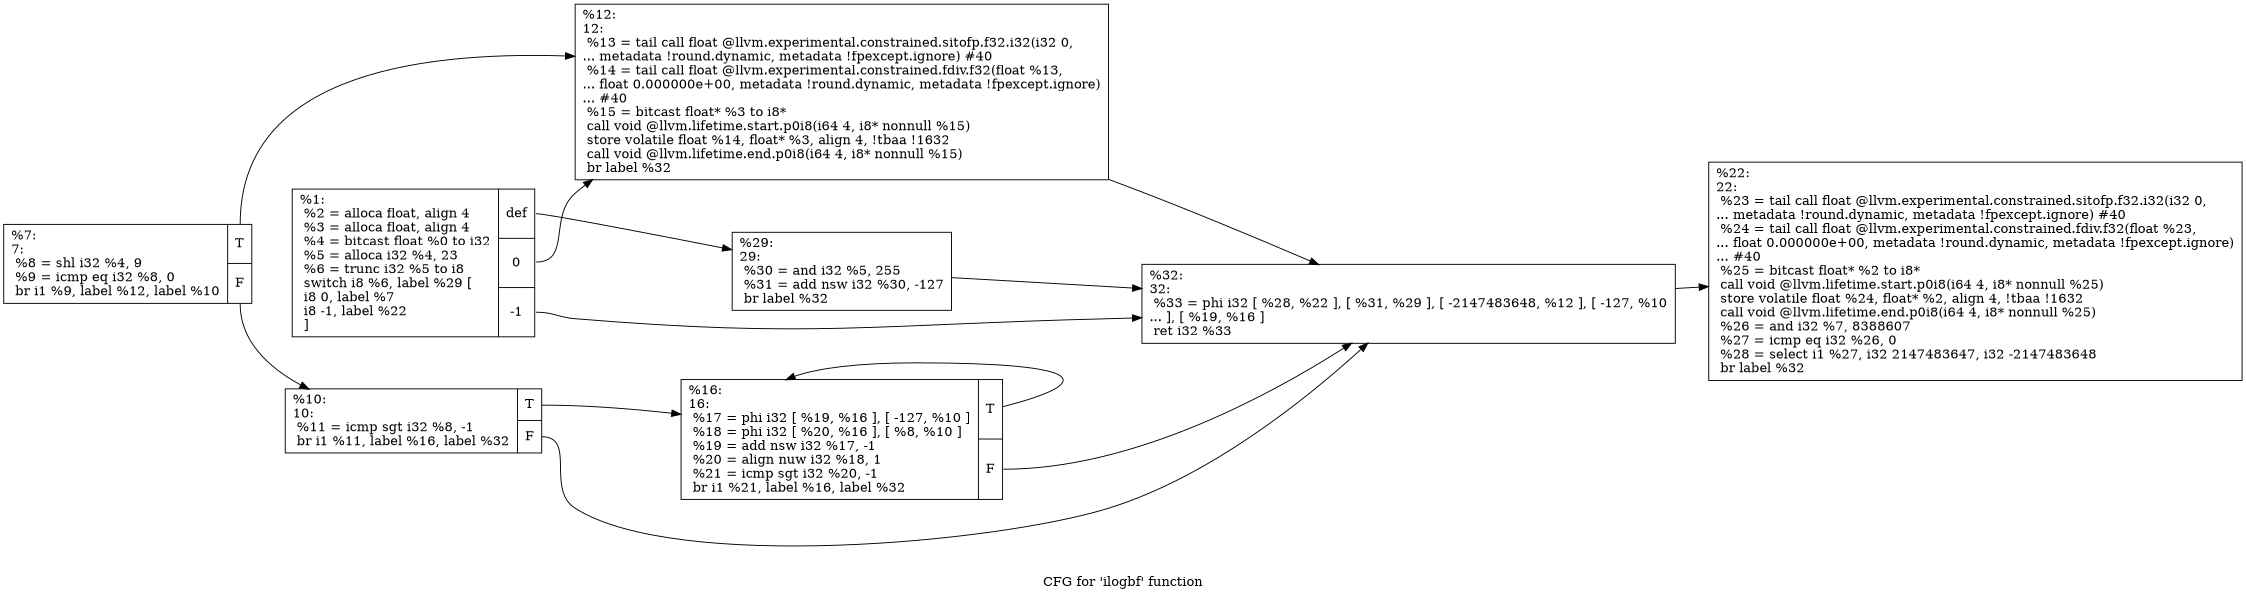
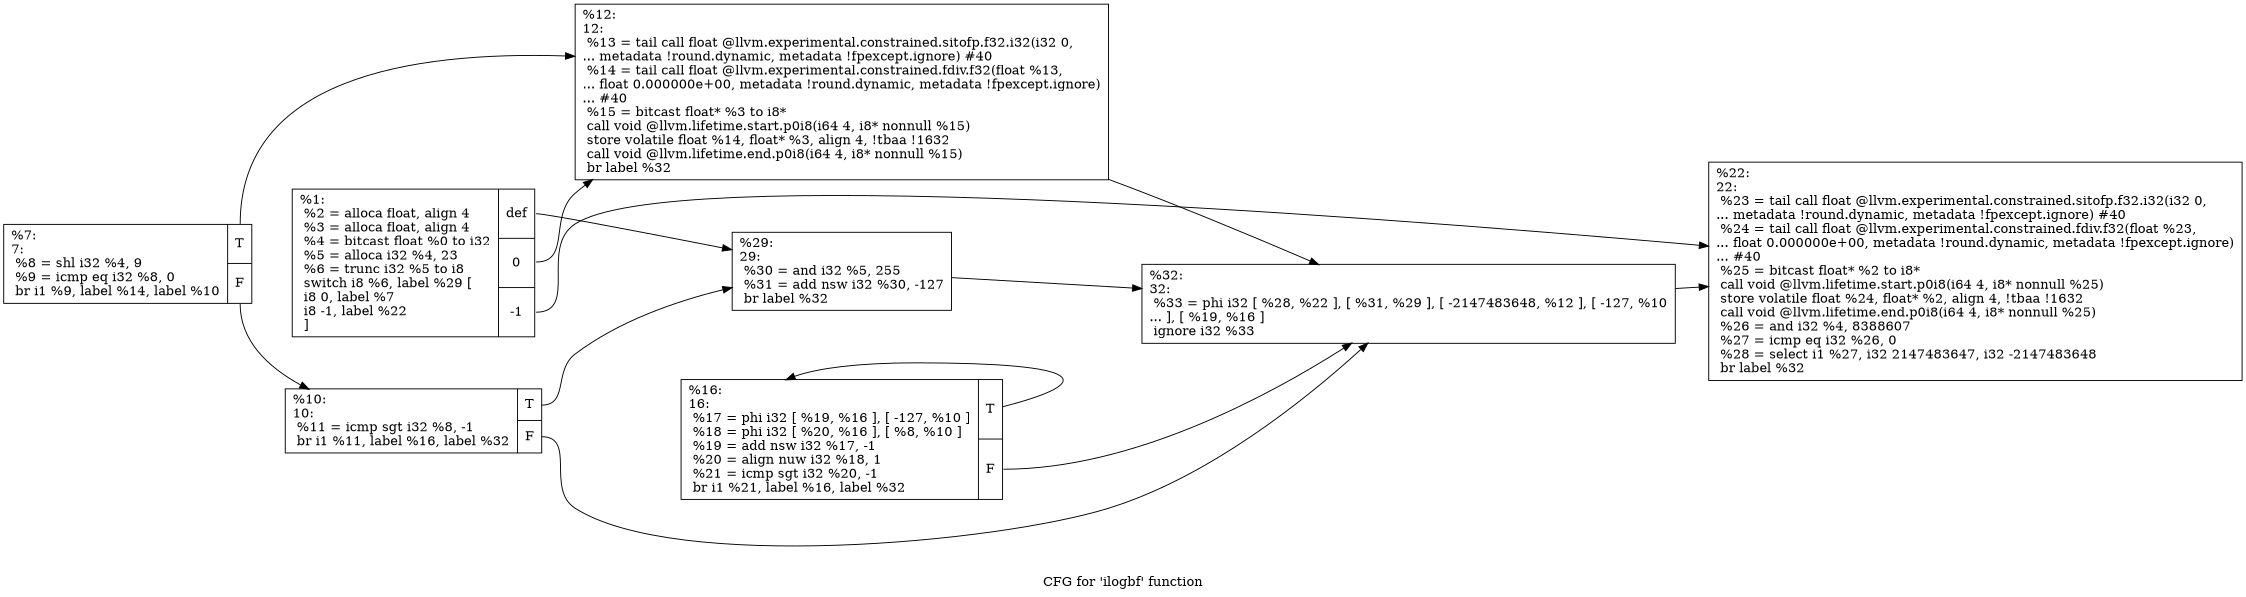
node "%7:": text "br i1 %9, label %12, label %10" -> "br i1 %9, label %14, label %10"
node "%22:": text "%26 = and i32 %7, 8388607" -> "%26 = and i32 %4, 8388607"
edge "%1:" -> "%32:": now "%1:" -> "%22:"
node "%32:": text "ret i32 %33" -> "ignore i32 %33"
edge "%10:" -> "%16:": now "%10:" -> "%29:"
